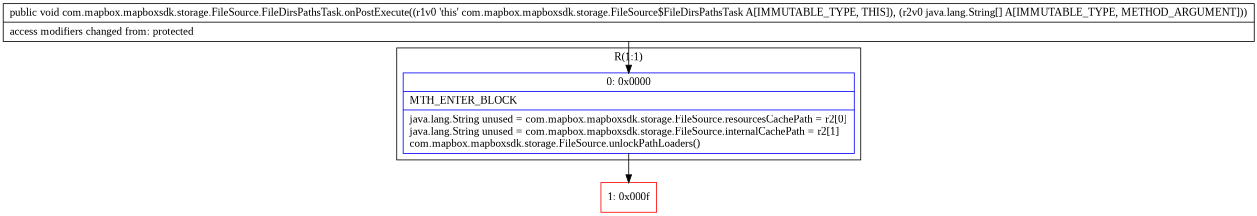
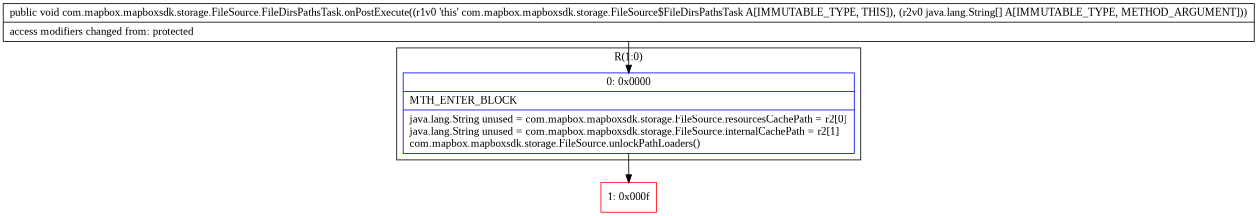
cluster "R(1:1)": label "R(1:1)" -> "R(1:0)"
